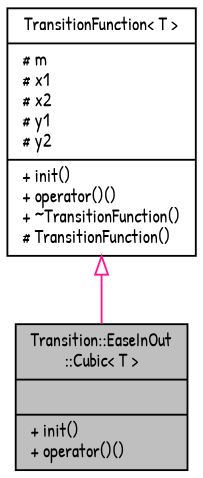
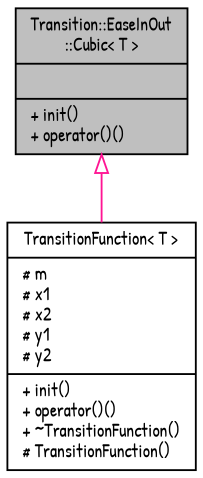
edge "Transition::EaseInOut" -> "TransitionFunction< T >": reversed
